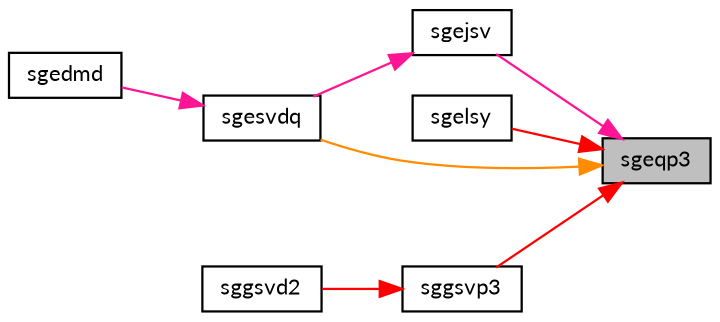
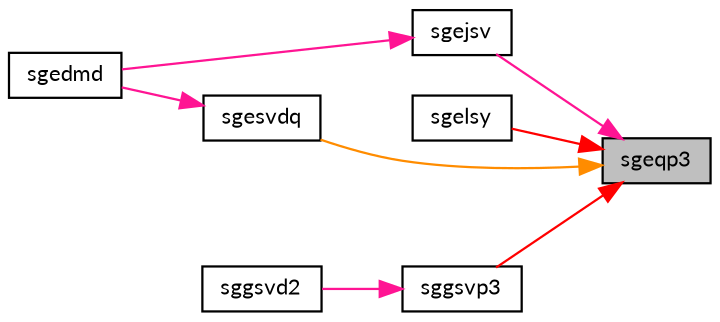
edge "sgesvdq" -> "sgejsv": now "sgedmd" -> "sgejsv"
edge "sggsvd2" -> "sggsvp3": color red -> deeppink
